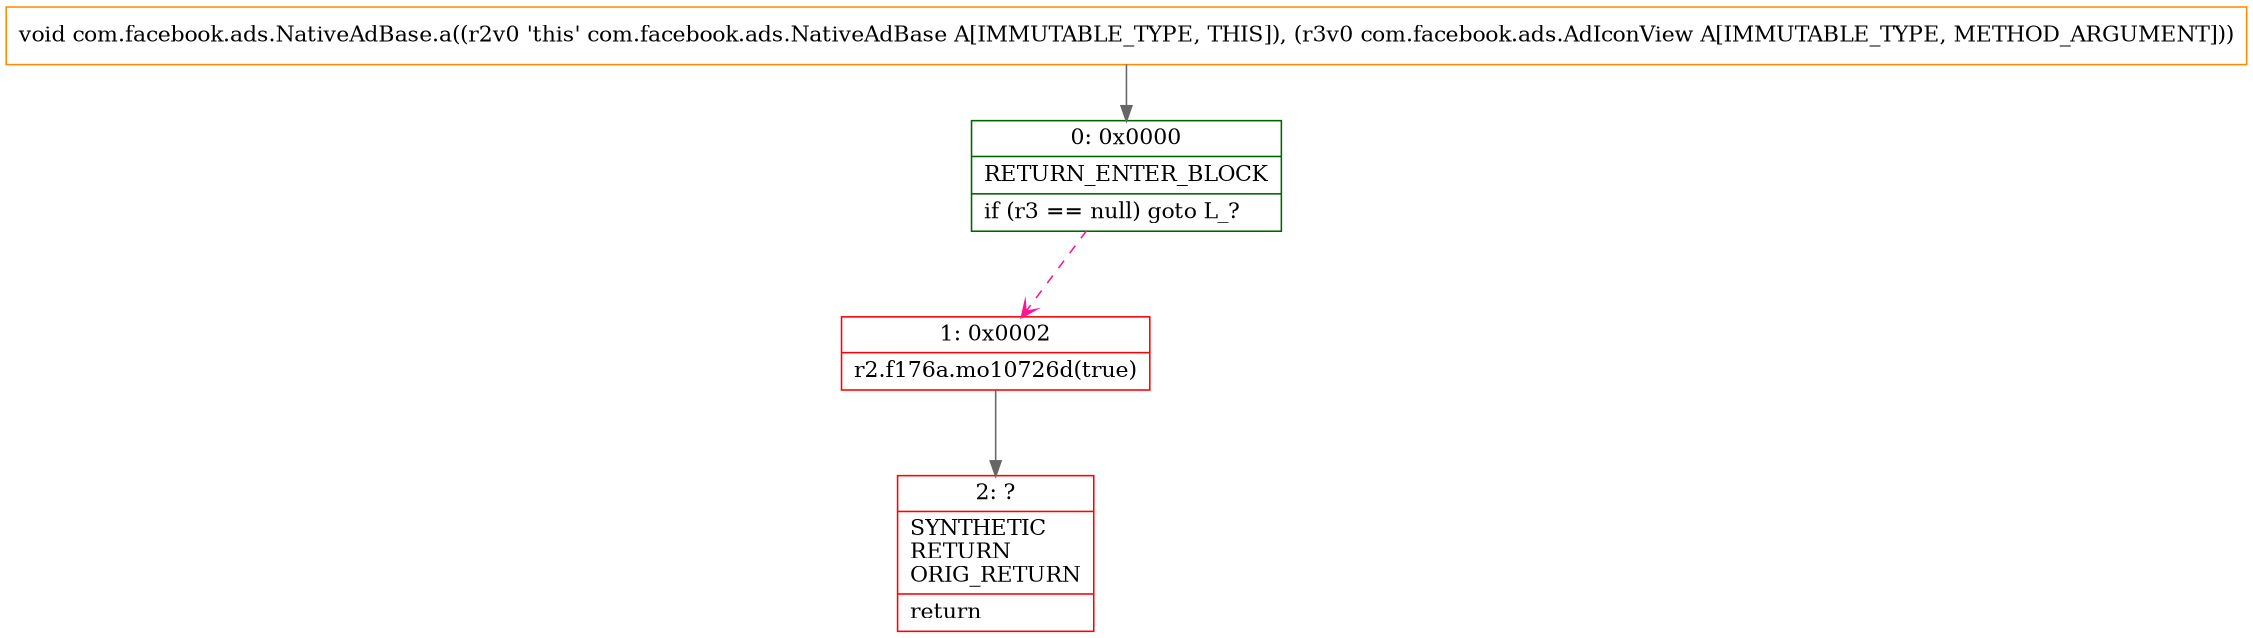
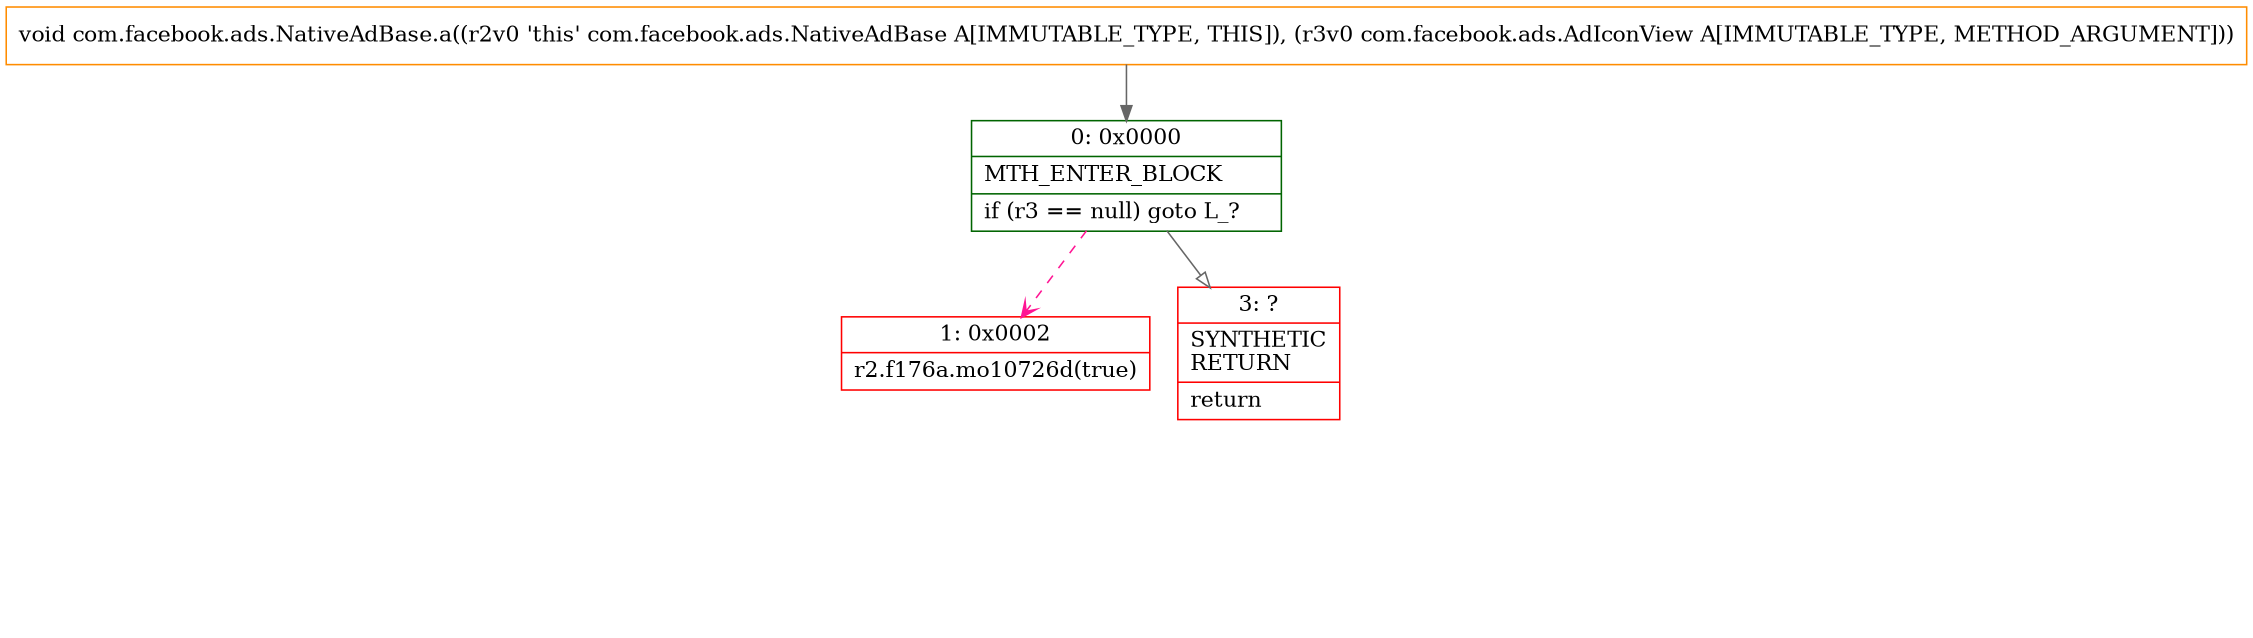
node "0: 0x0000": text "RETURN_ENTER_BLOCK" -> "MTH_ENTER_BLOCK"
node "3: ?": added
node "2: ?": removed
